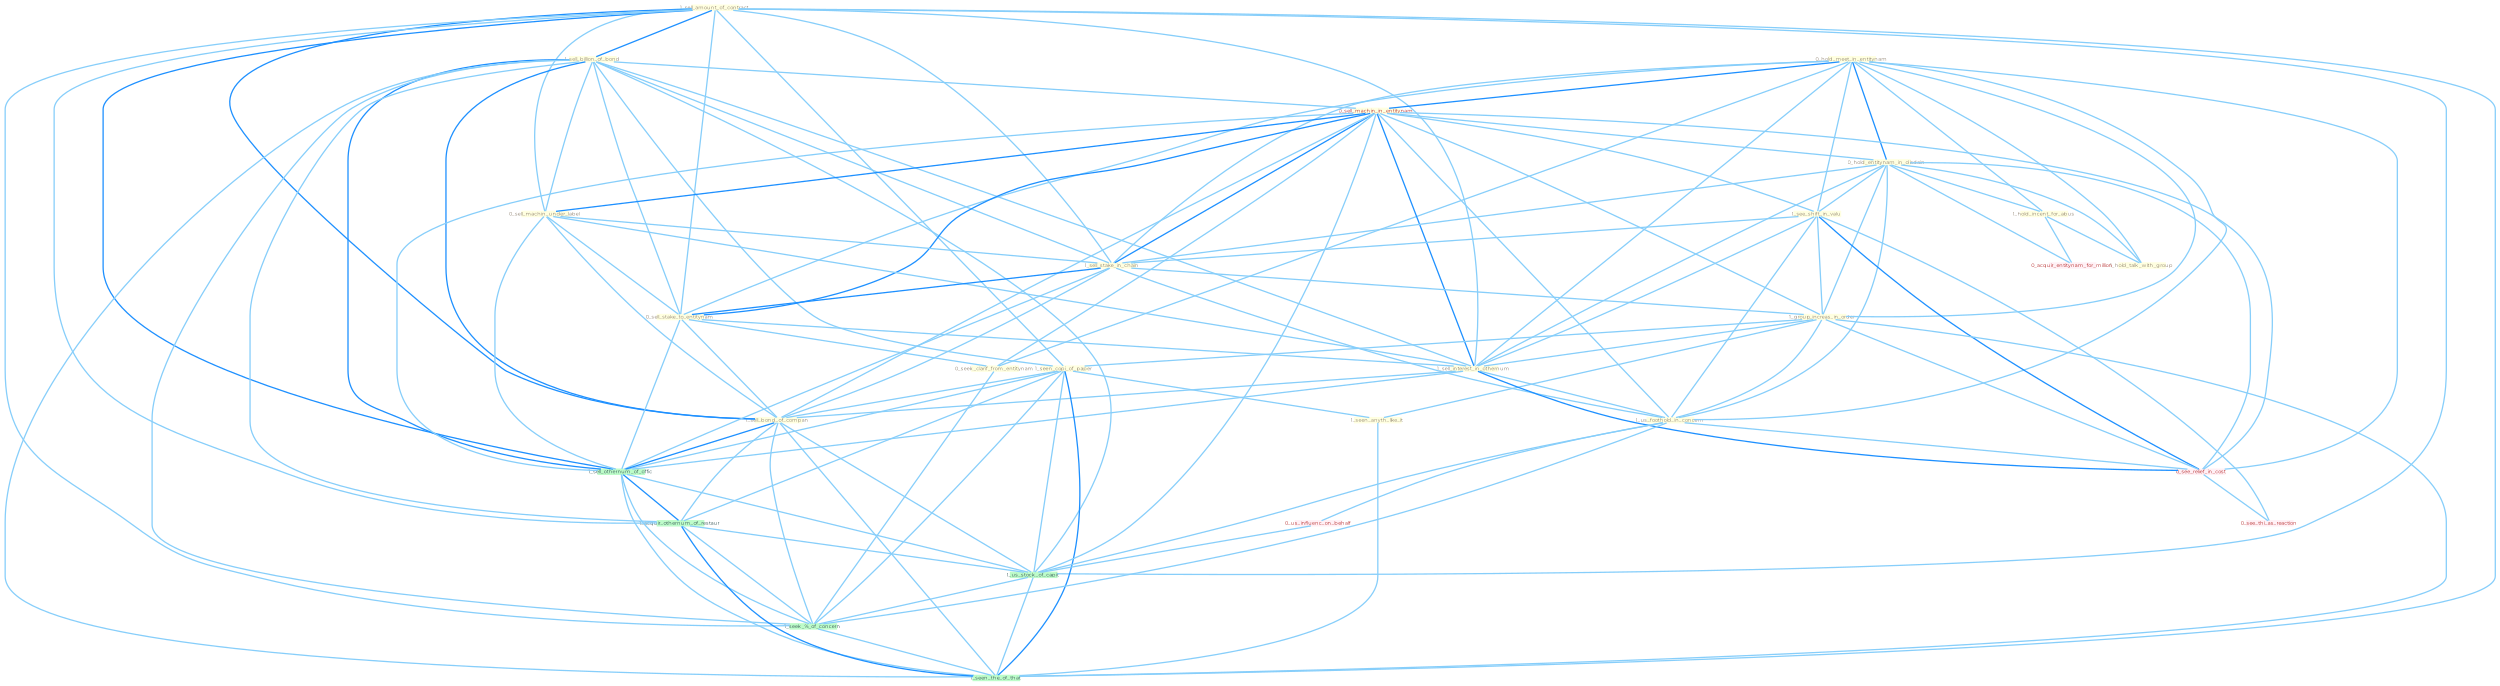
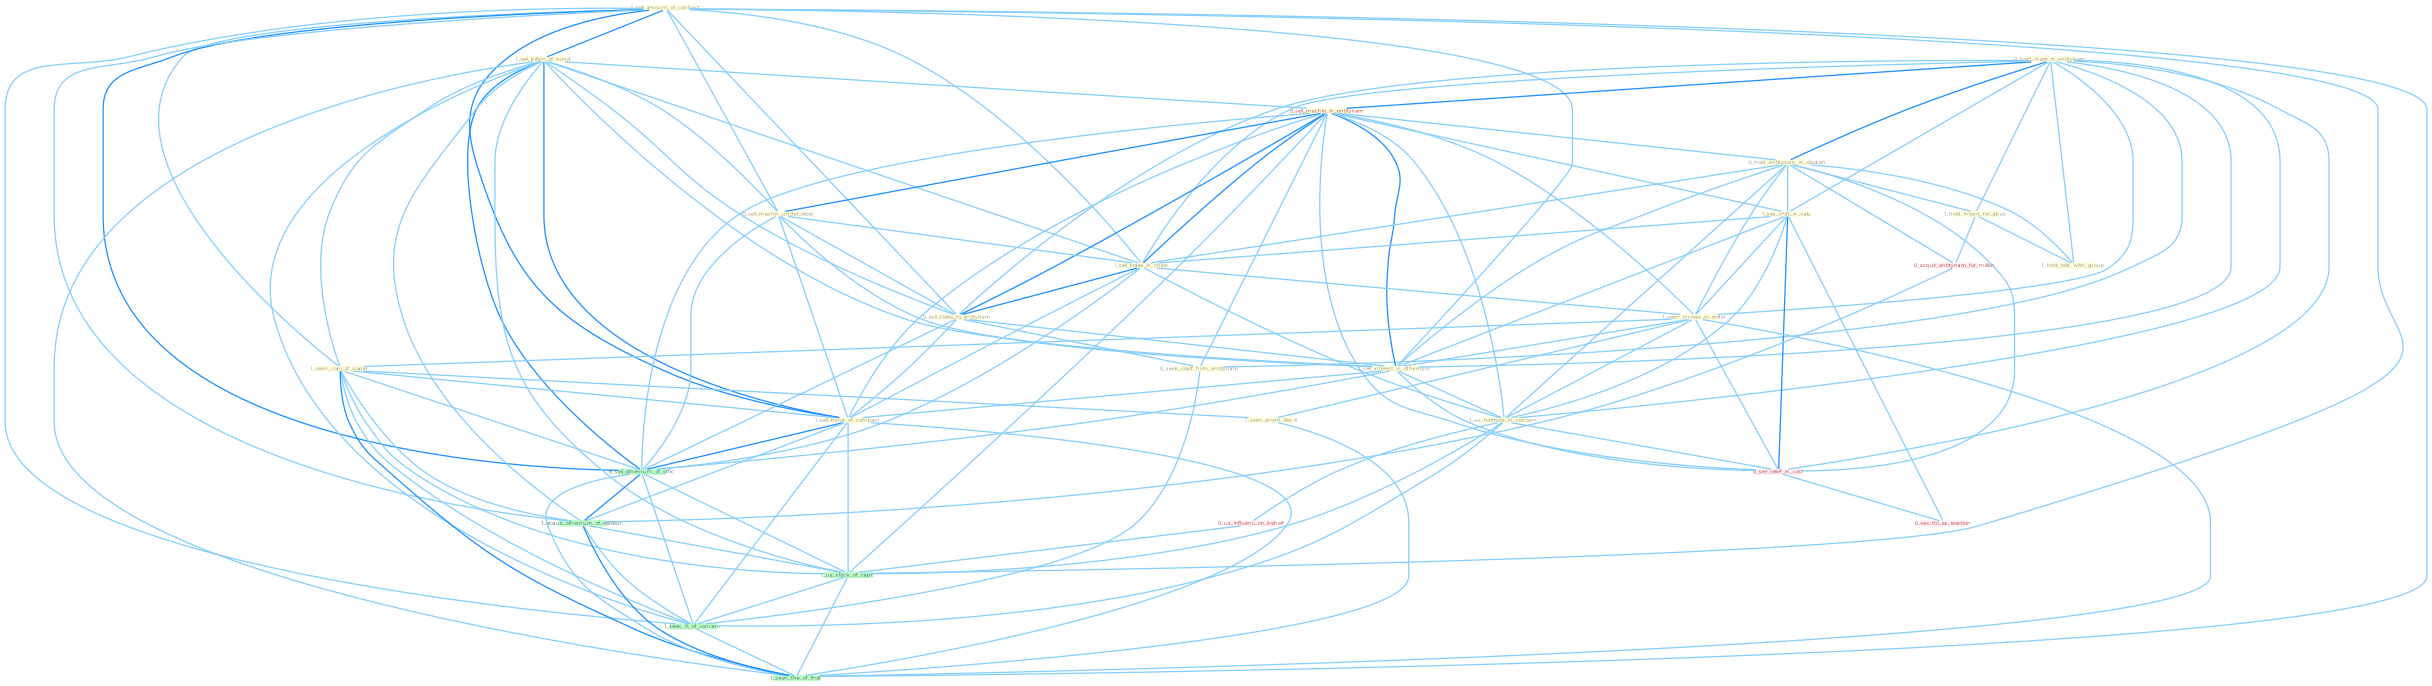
node "1_group_increas_in_order": label "1_group_increas_in_order" -> "1_seen_increas_in_order"
edge "1_sell_interest_in_othernum" -- "0_see_relief_in_cost": color #1e90ff -> #87cefa
edge "0_acquir_entitynam_for_million" -- "1_acquir_othernum_of_restaur": added
node "1_sell_othernum_of_offic": label "1_sell_othernum_of_offic" -> "6_sell_othernum_of_offic"
